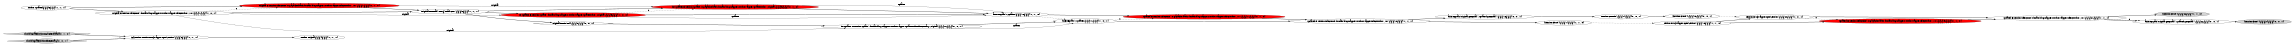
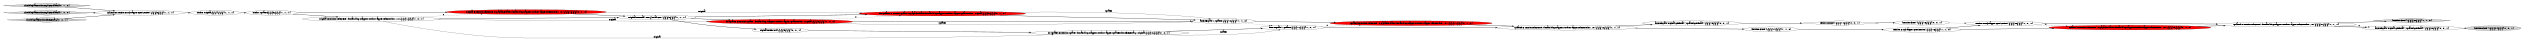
node "shouldUpdateAuthorImplicitRollback['1', '0', '0']": added
edge "Author original@@@4@@@['1', '1', '1']" -> "Author updated@@@5@@@['1', '1', '1']": added
node "{session.close()}@@@22@@@['1', '1', '0']": shape ellipse -> diamond
node "session.commit()@@@14@@@['0', '0', '1']": shape ellipse -> diamond
edge "{session.close()}@@@14@@@['1', '1', '0']" -> "session = sqlMapper.openSession()@@@18@@@['1', '1', '0']": style dashed -> bold
node "original.setBio(null)@@@9@@@['0', '0', '1']": shape diamond -> ellipse
